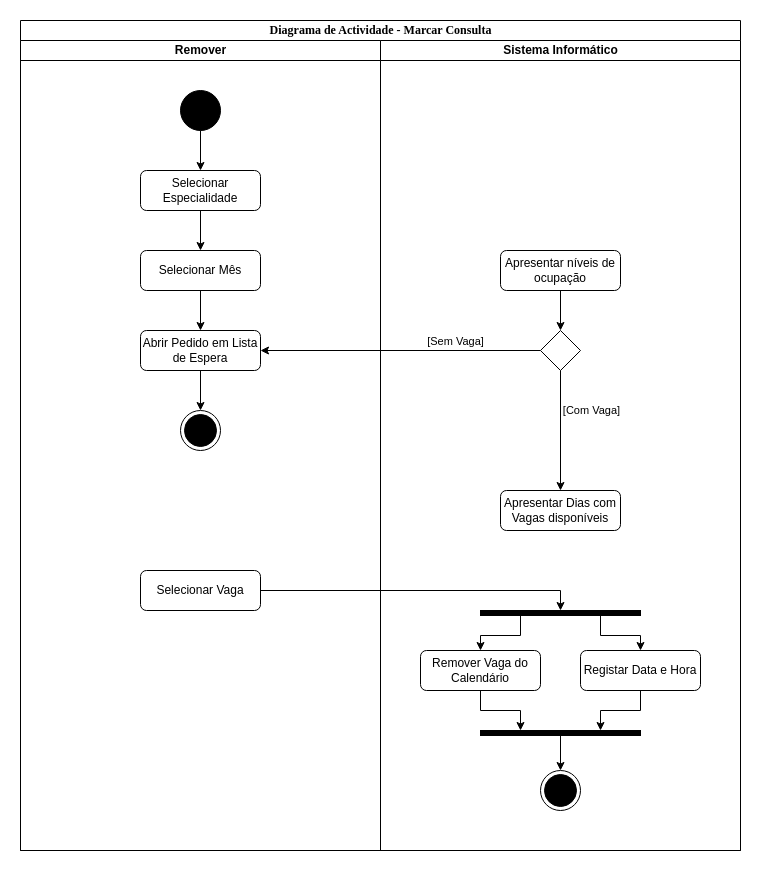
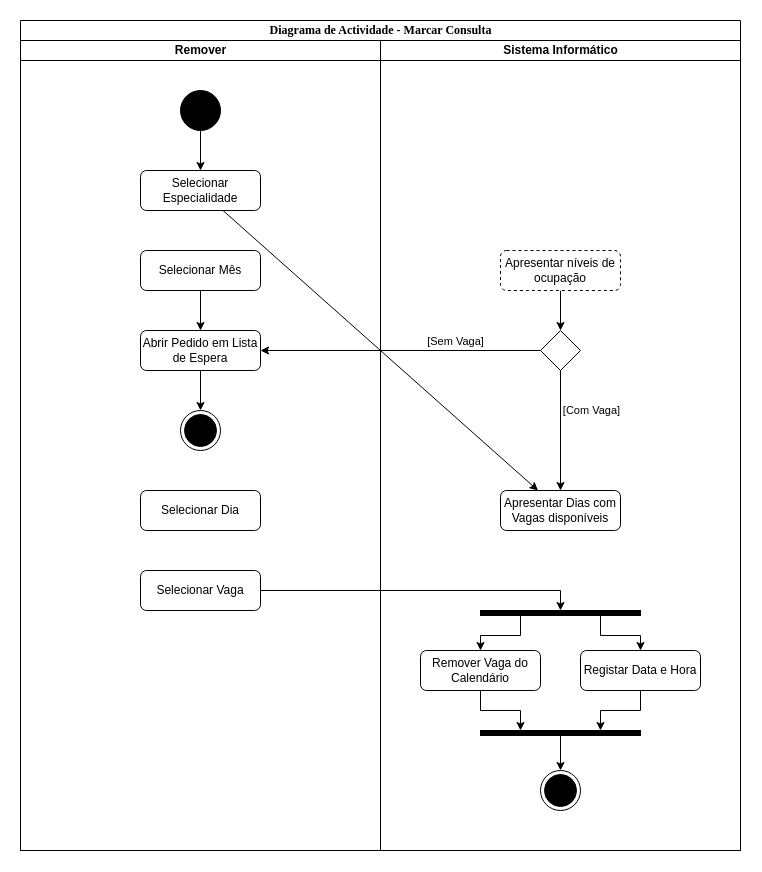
edge "Selecionar Especialidade" -> "Selecionar Mês": now "Selecionar Especialidade" -> "Apresentar Dias com Vagas disponíveis"
node "Apresentar níveis de ocupação": style solid -> dashed
node "Selecionar Dia": added
